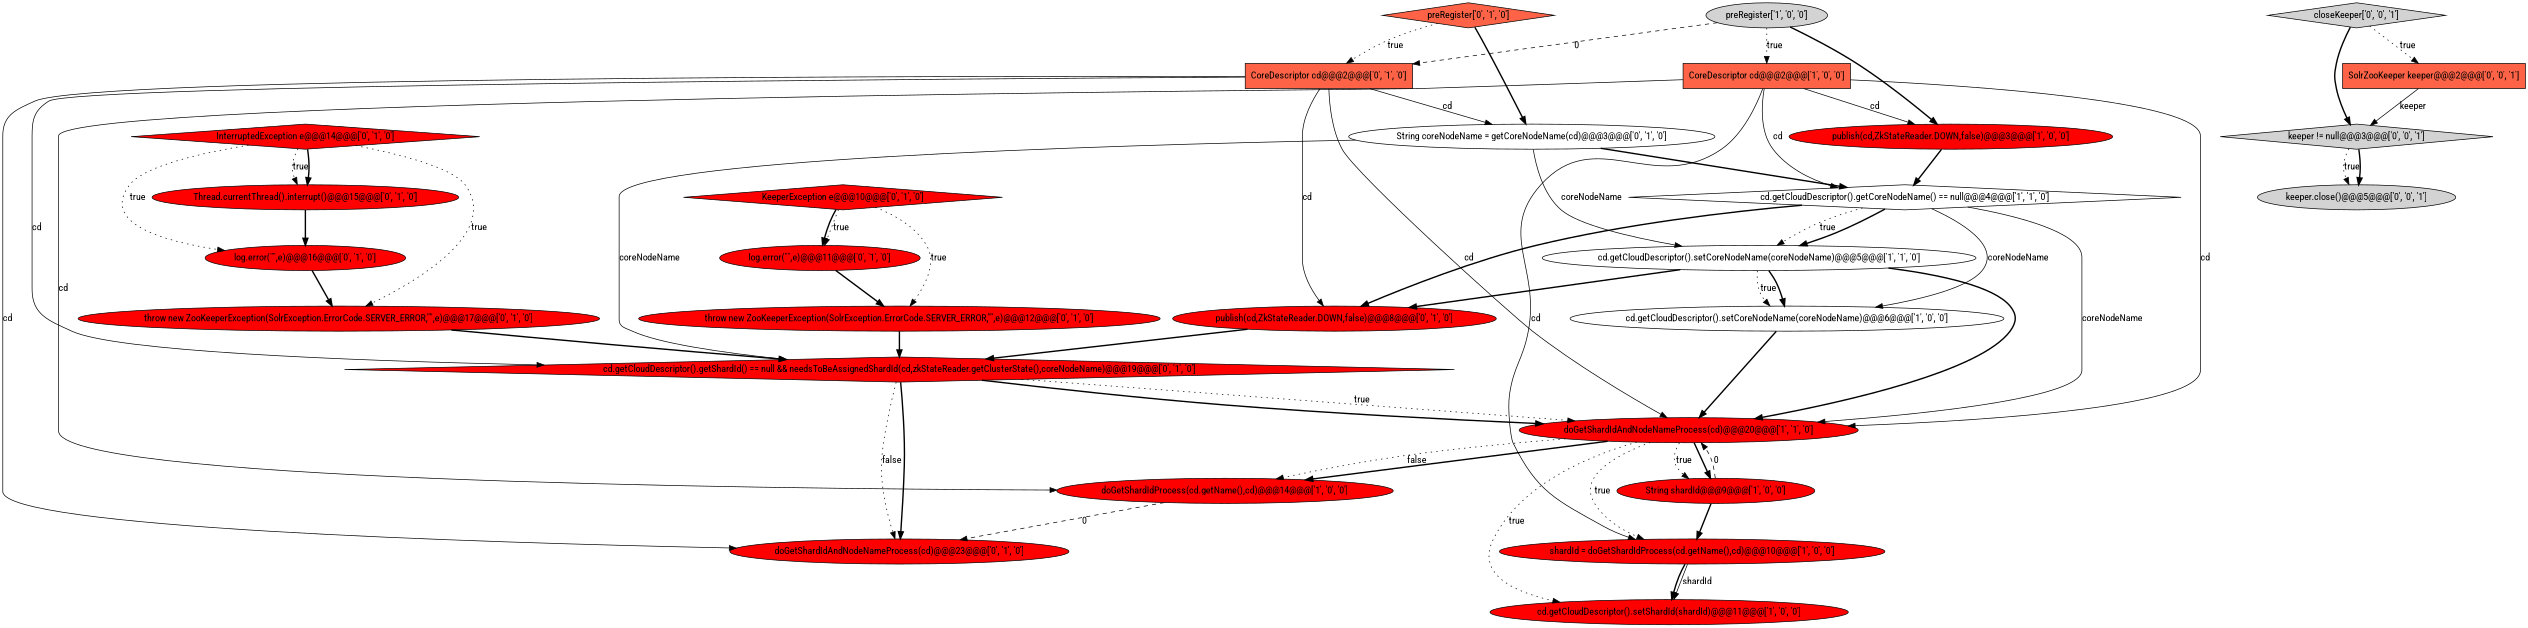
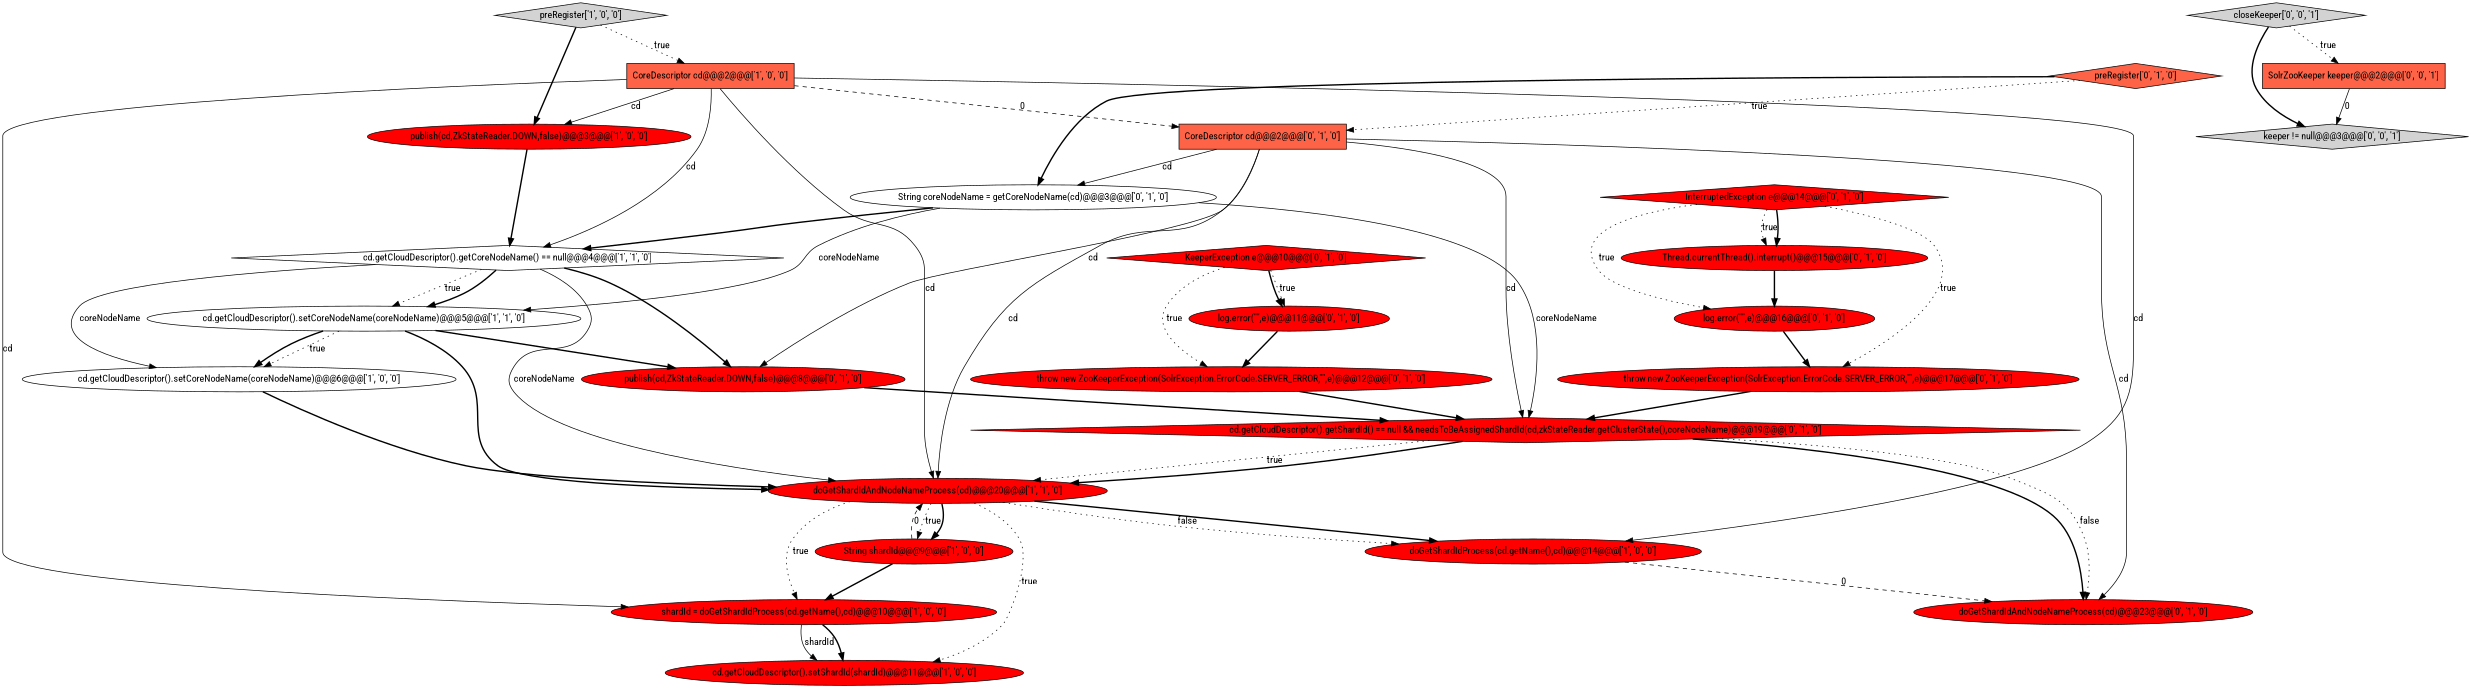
node "preRegister['1', '0', '0']": shape ellipse -> diamond
edge "preRegister['1', '0', '0']" -> "CoreDescriptor cd@@@2@@@['0', '1', '0']": now "CoreDescriptor cd@@@2@@@['1', '0', '0']" -> "CoreDescriptor cd@@@2@@@['0', '1', '0']"
edge "SolrZooKeeper keeper@@@2@@@['0', '0', '1']" -> "keeper != null@@@3@@@['0', '0', '1']": label "keeper" -> "0"
node "keeper.close()@@@5@@@['0', '0', '1']": removed
